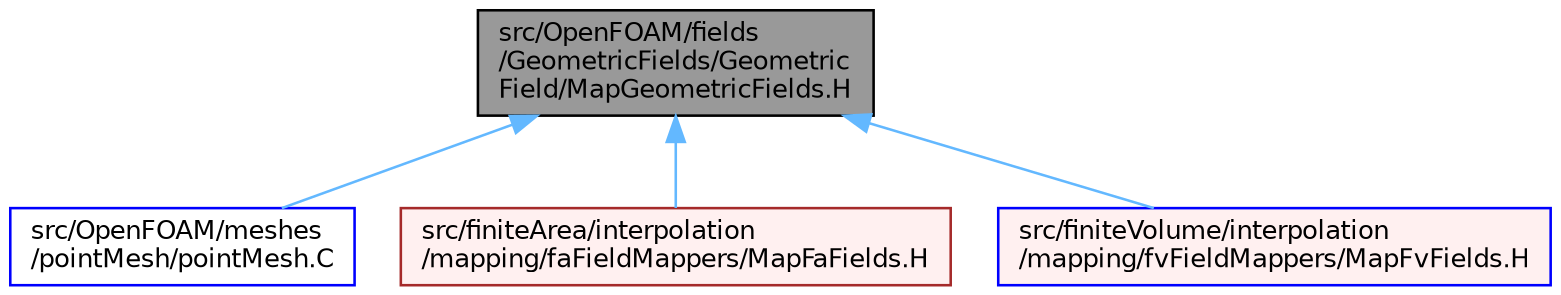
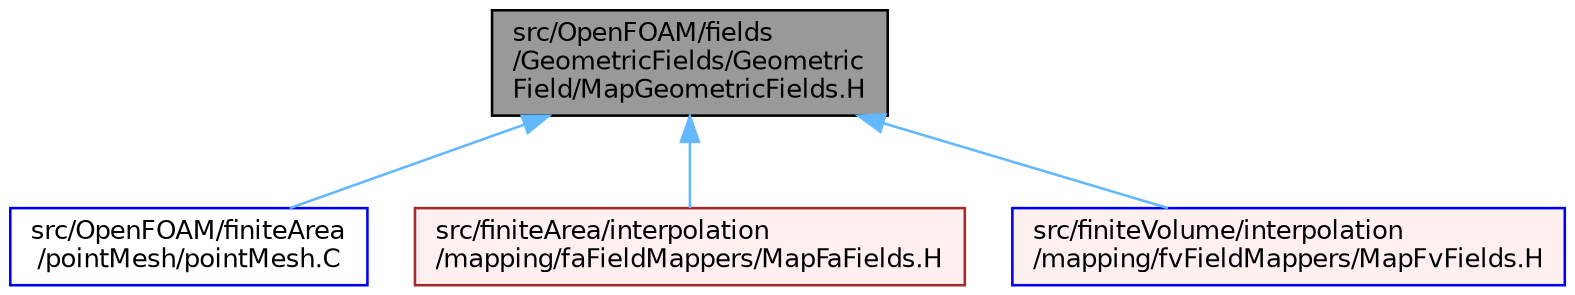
node "src/OpenFOAM/meshes /pointMesh/pointMesh.C": label "src/OpenFOAM/meshes /pointMesh/pointMesh.C" -> "src/OpenFOAM/finiteArea /pointMesh/pointMesh.C"
